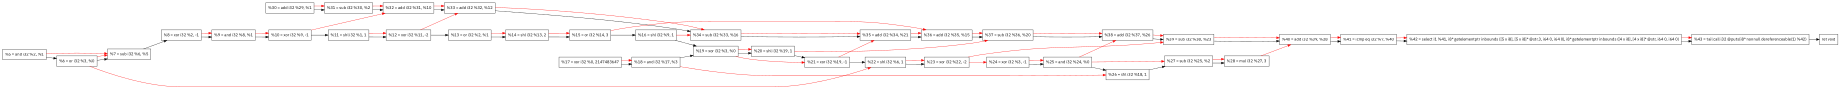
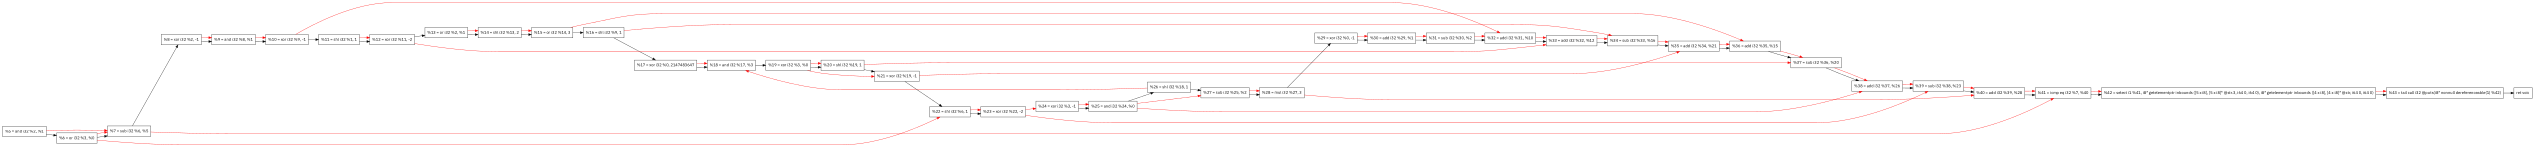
node "%29 = xor i32 %0, -1": added
edge "%16 = shl i32 %9, 1" -> "%19 = xor i32 %3, %0": now "%16 = shl i32 %9, 1" -> "%17 = xor i32 %0, 2147483647"
edge "%18 = and i32 %17, %3" -> "%26 = shl i32 %18, 1": reversed
edge "%7 = sub i32 %6, %5" -> "%41 = icmp eq i32 %7, %40": added
